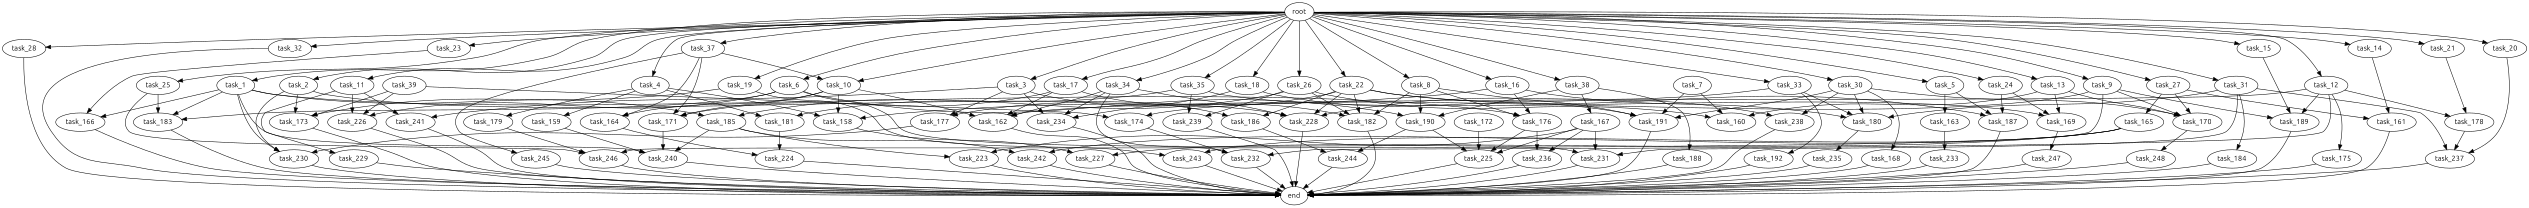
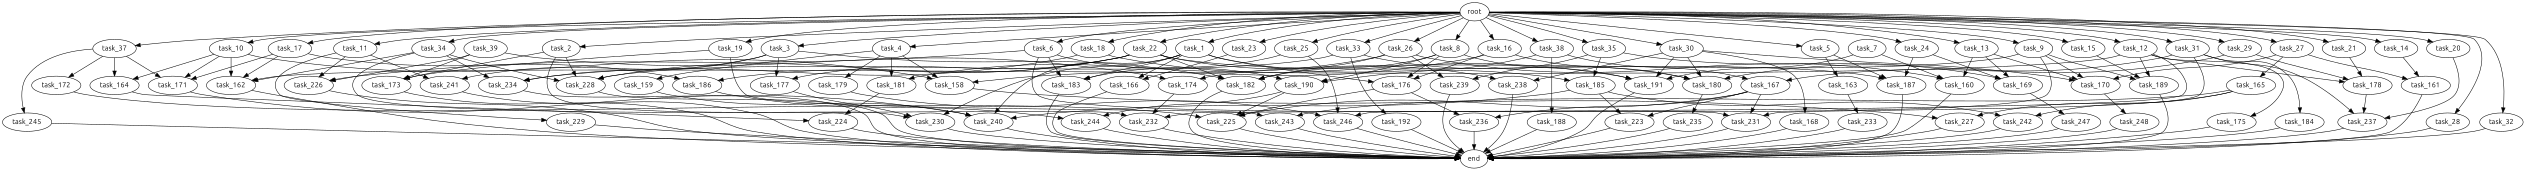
node "task_29": added
edge "task_37" -> "task_10": now "task_37" -> "task_172"
edge "task_160" -> "end": added
